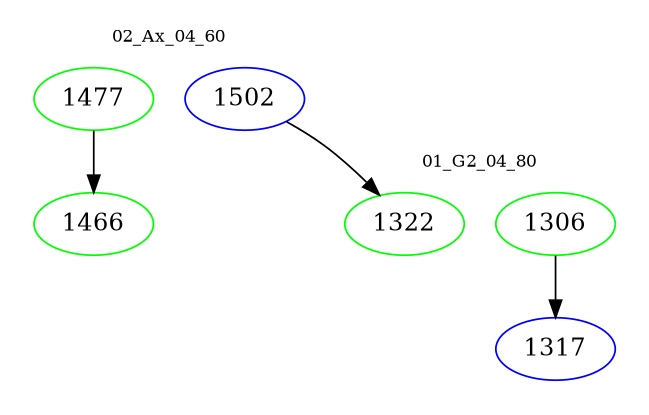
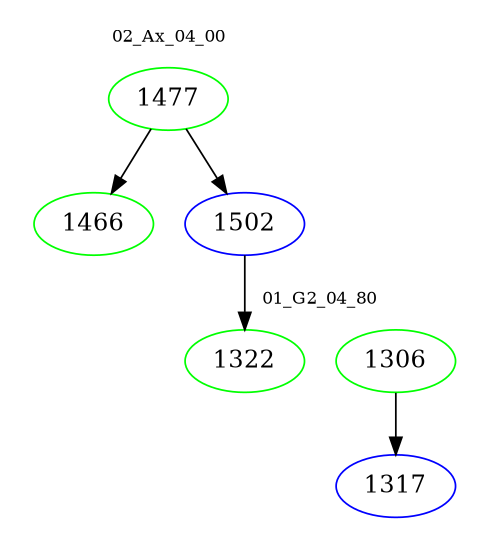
cluster "02_Ax_04_60": label "02_Ax_04_60" -> "02_Ax_04_00"
edge "1477" -> "1502": added
